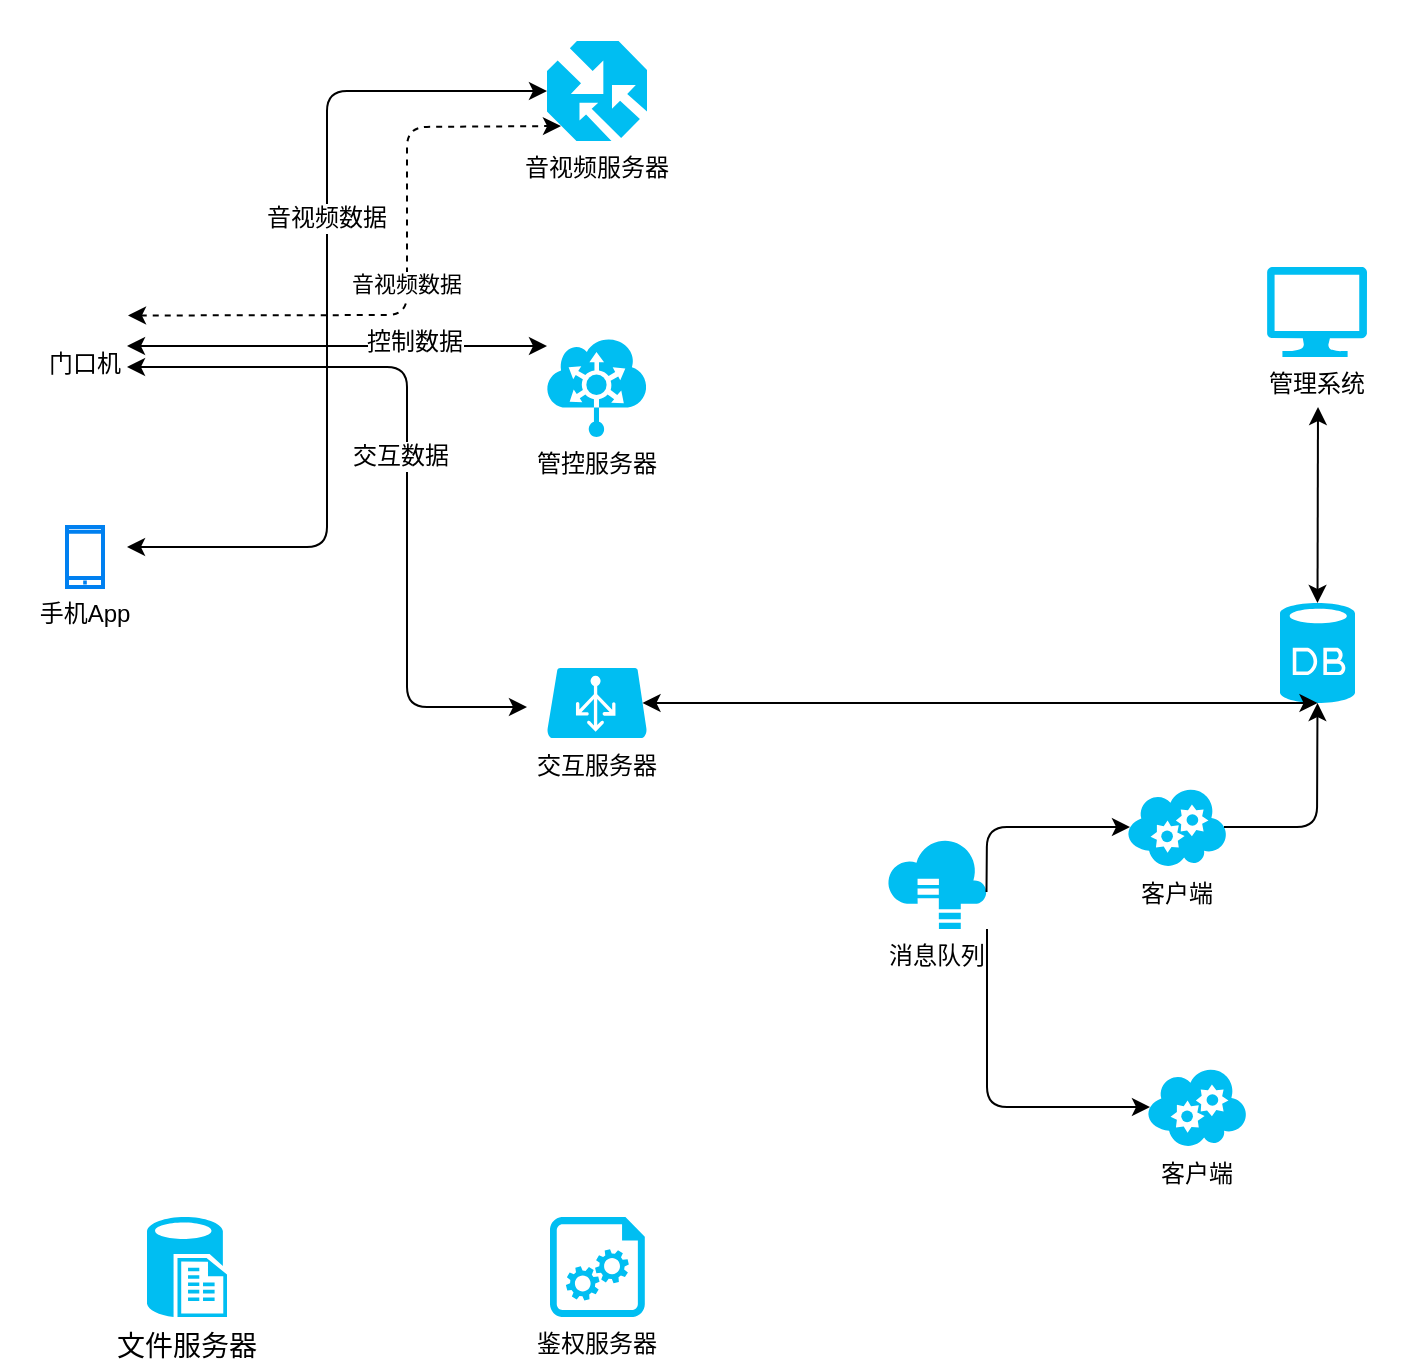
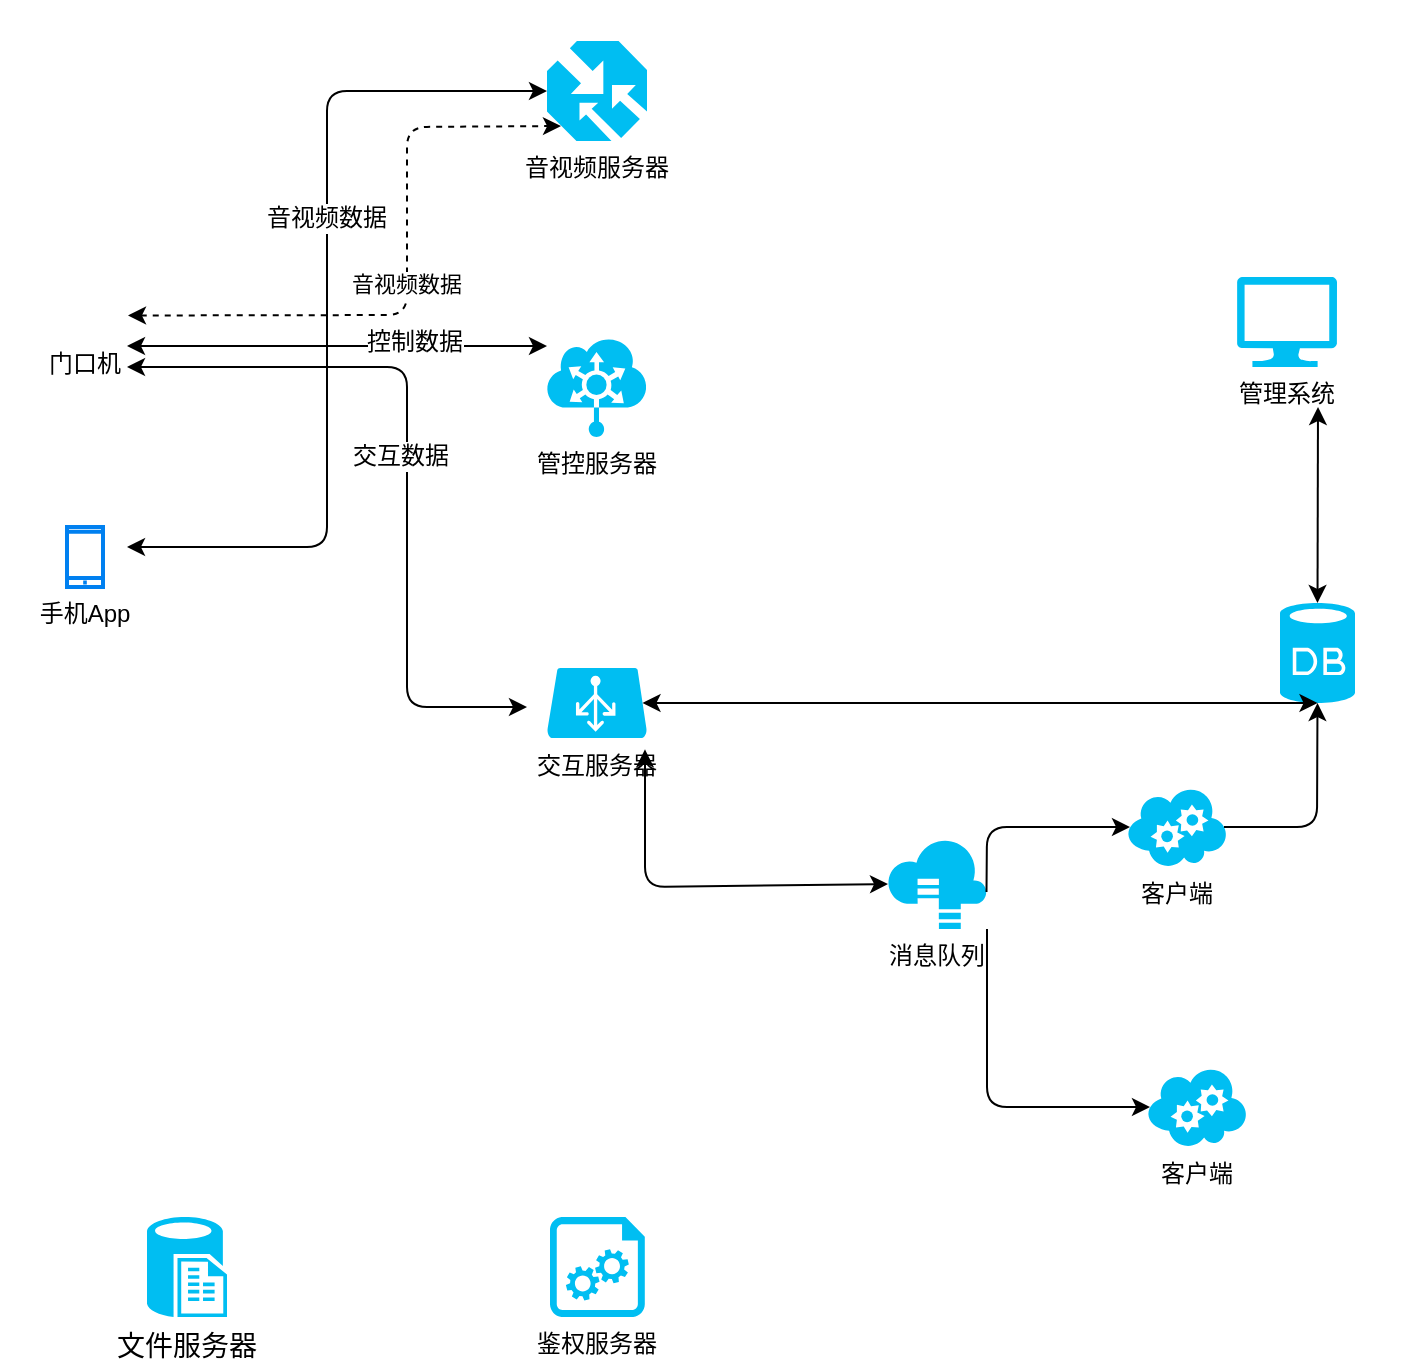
node "管理系统": moved (1317, 312) -> (1287, 322)
edge "交互服务器" -- "消息队列": added
